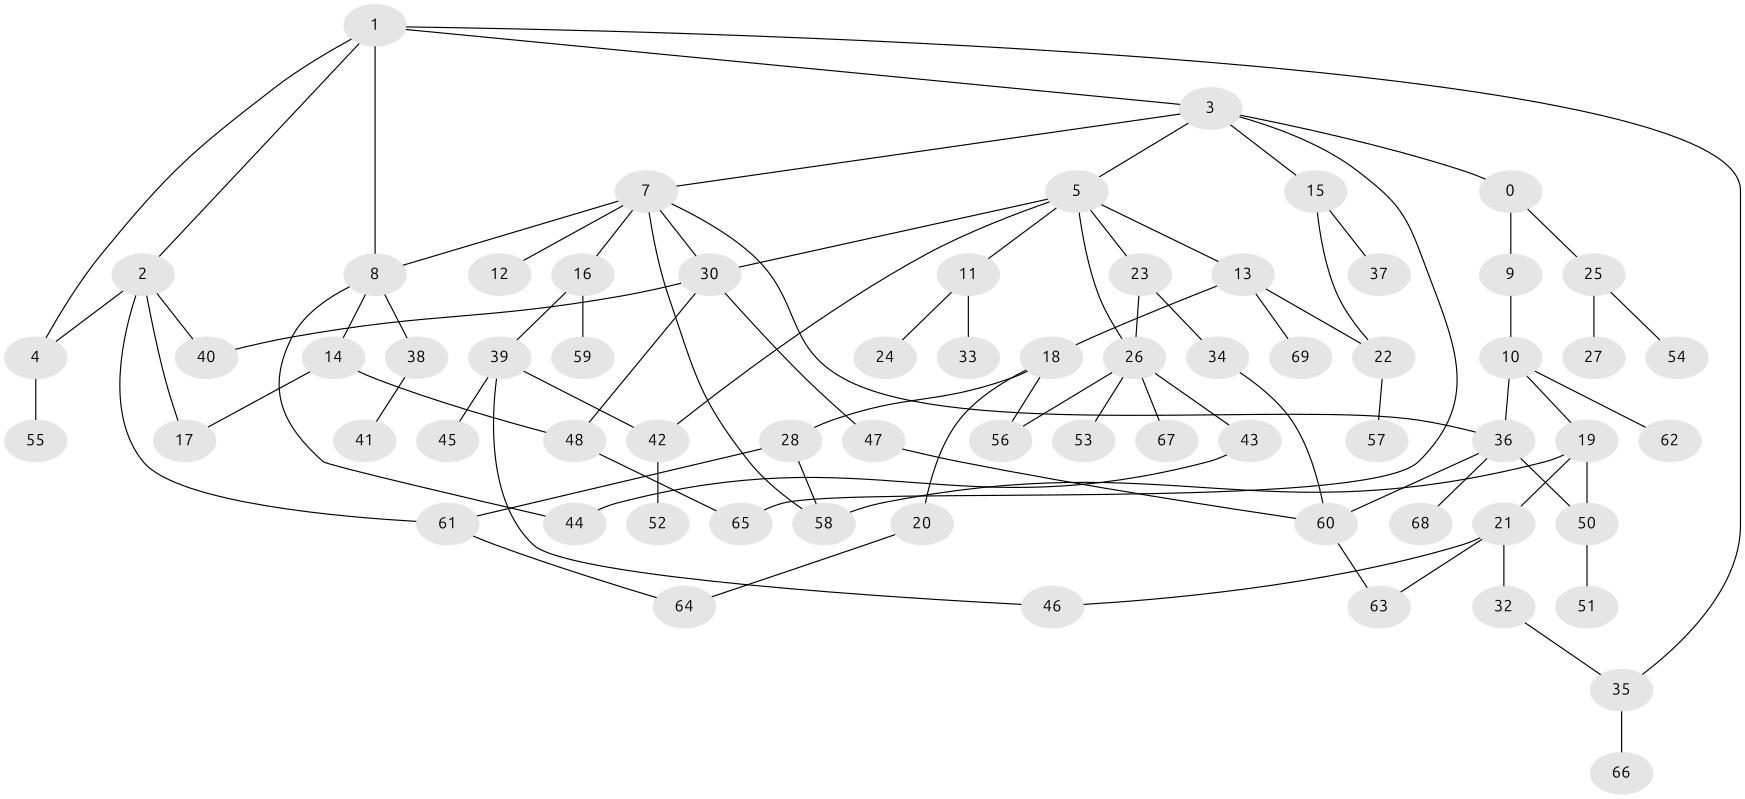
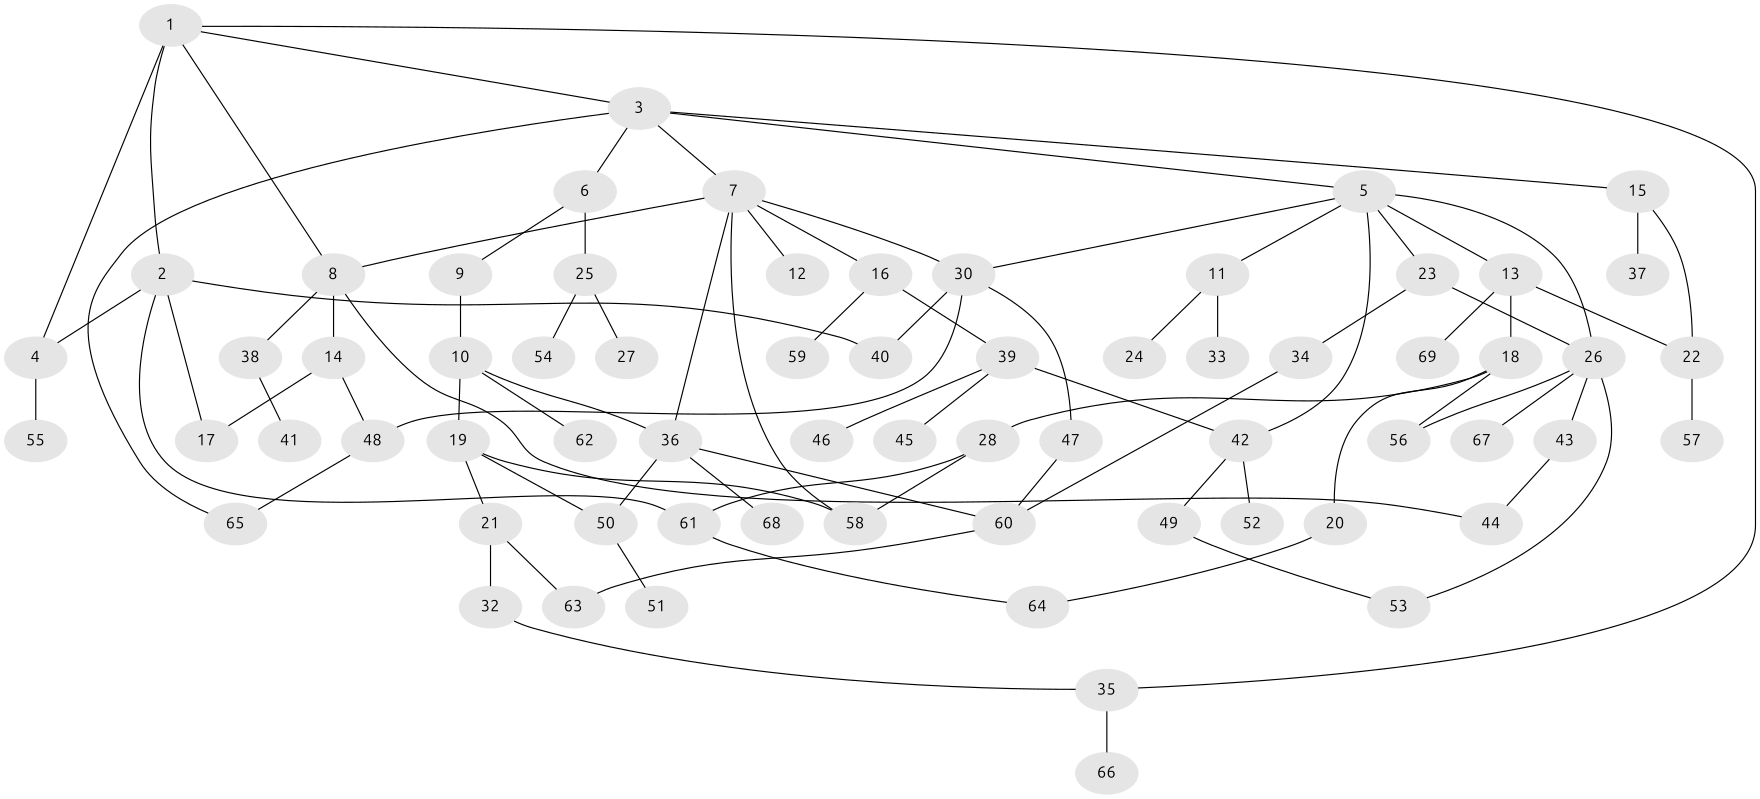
node "0": label "0" -> "6"
node "49": added
edge "21" -- "46": removed
